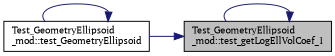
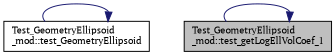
edge "Test_GeometryEllipsoid _mod::test_GeometryEllipsoid" -> "Test_GeometryEllipsoid _mod::test_getLogEllVolCoef_1": removed
